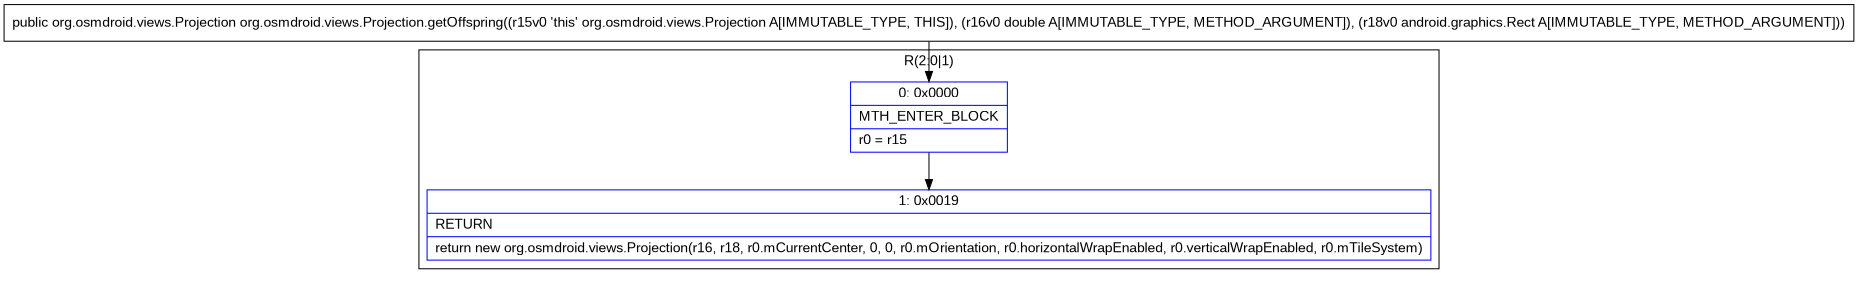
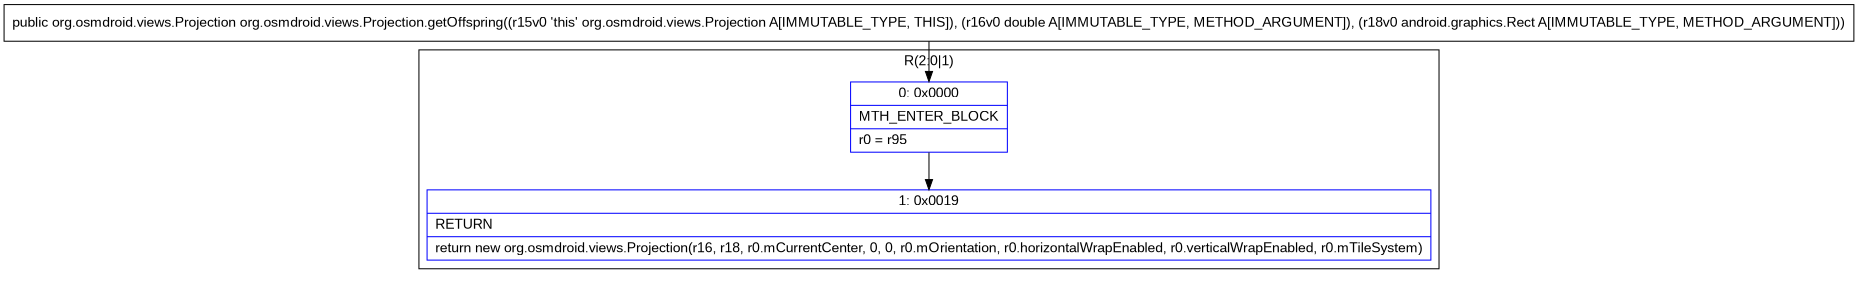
node "0: 0x0000": text "r0 = r15" -> "r0 = r95"
